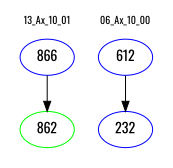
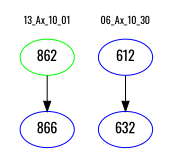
cluster "06_Ax_10_00": label "06_Ax_10_00" -> "06_Ax_10_30"
edge "866" -> "862": reversed
node "232": label "232" -> "632"
